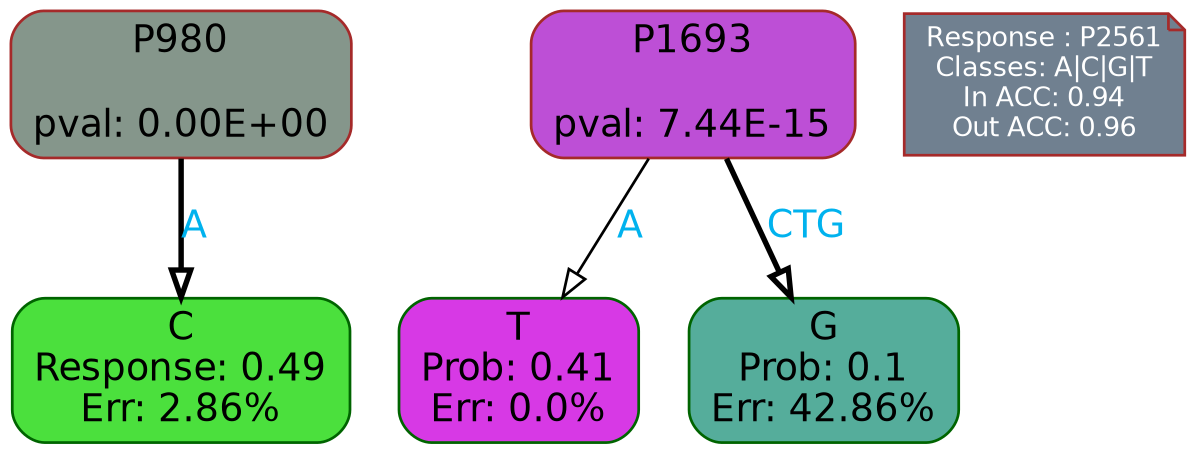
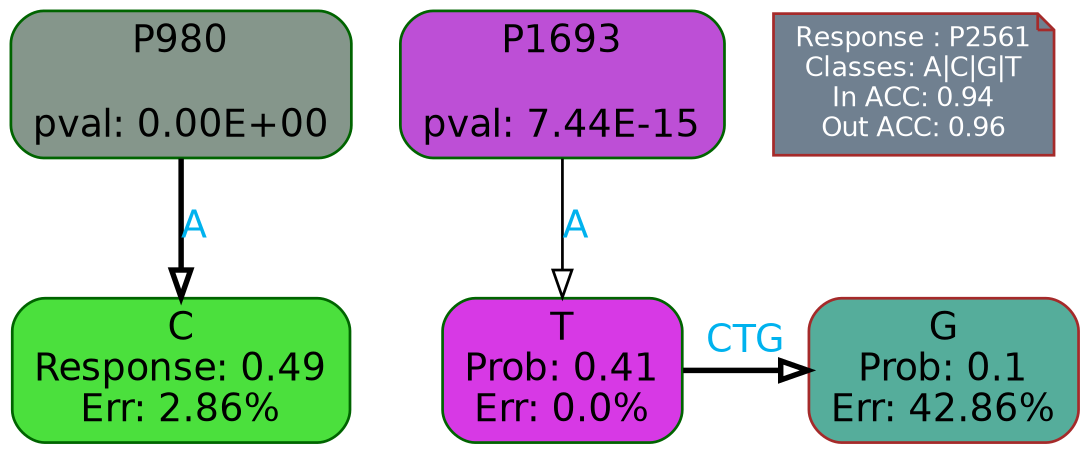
node "P980 pval: 0.00E+00": color brown -> darkgreen
node "P1693 pval: 7.44E-15": color brown -> darkgreen
edge "P1693 pval: 7.44E-15" -> "G Prob: 0.1 Err: 42.86%": now "T Prob: 0.41 Err: 0.0%" -> "G Prob: 0.1 Err: 42.86%"
node "G Prob: 0.1 Err: 42.86%": color darkgreen -> brown
